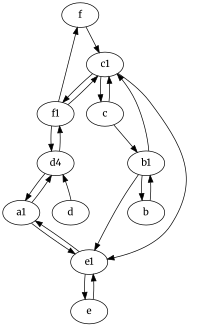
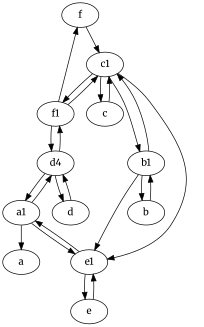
edge "c" -> "b1": now "c1" -> "b1"
edge "d4" -> "d": added
node "a": added
